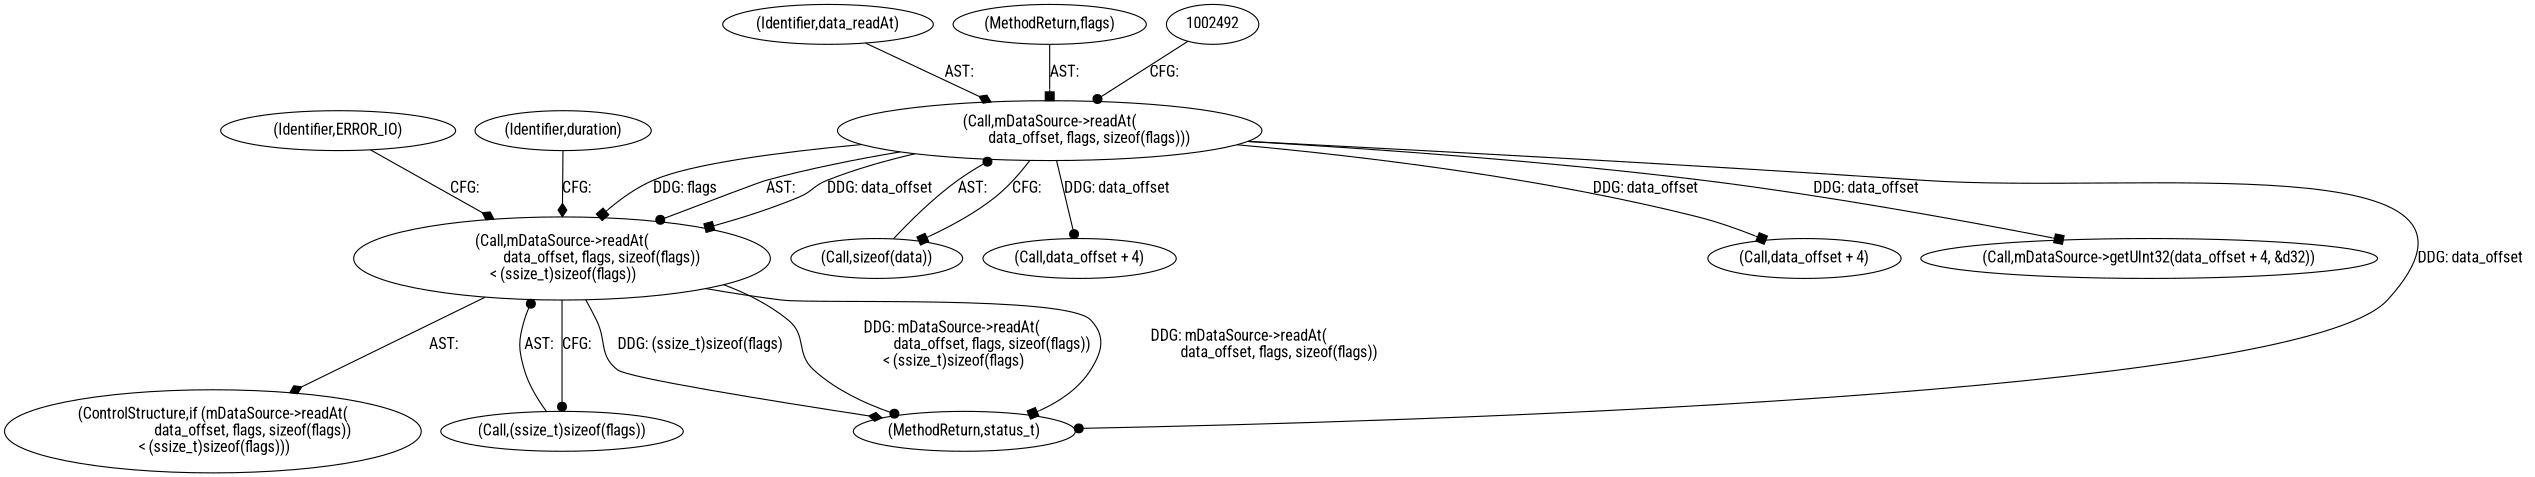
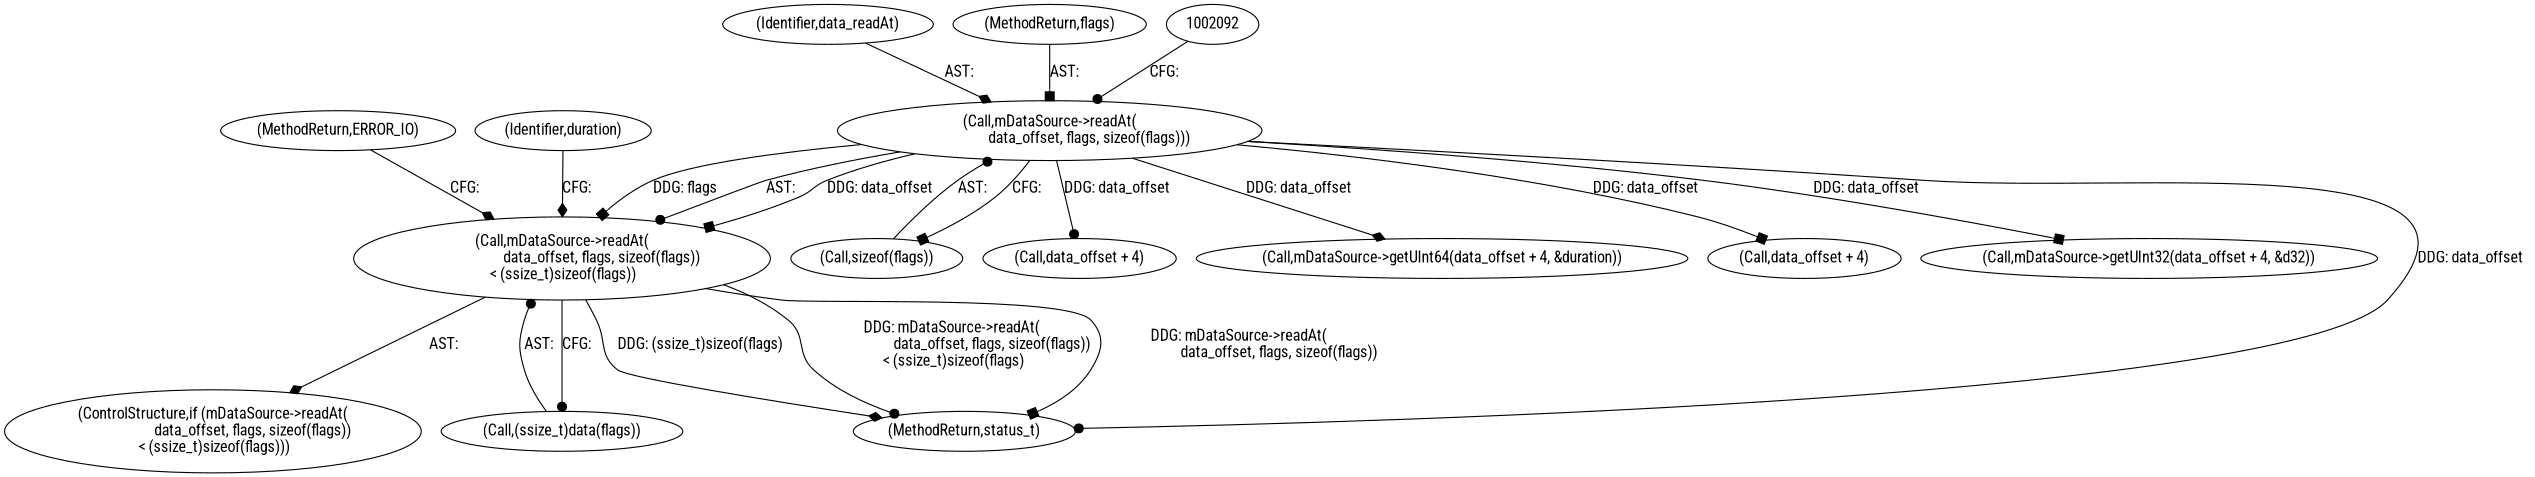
node "1002492": label "1002492" -> "1002092"
node "(Identifier,ERROR_IO)": label "(Identifier,ERROR_IO)" -> "(MethodReturn,ERROR_IO)"
node "(Call,sizeof(data))": label "(Call,sizeof(data))" -> "(Call,sizeof(flags))"
node "(Call,mDataSource->getUInt64(data_offset + 4, &duration))": added
node "(Call,(ssize_t)sizeof(flags))": label "(Call,(ssize_t)sizeof(flags))" -> "(Call,(ssize_t)data(flags))"
